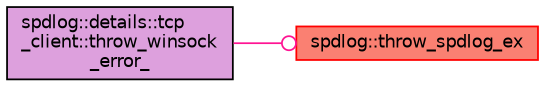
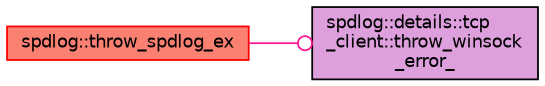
edge "spdlog::details::tcp _client::throw_winsock _error_" -> "spdlog::throw_spdlog_ex": reversed
